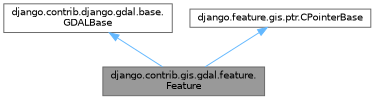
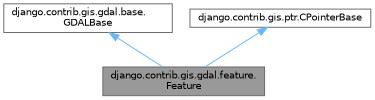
node "django.contrib.django.gdal.base. GDALBase": label "django.contrib.django.gdal.base. GDALBase" -> "django.contrib.gis.gdal.base. GDALBase"
node "django.feature.gis.ptr.CPointerBase": label "django.feature.gis.ptr.CPointerBase" -> "django.contrib.gis.ptr.CPointerBase"
